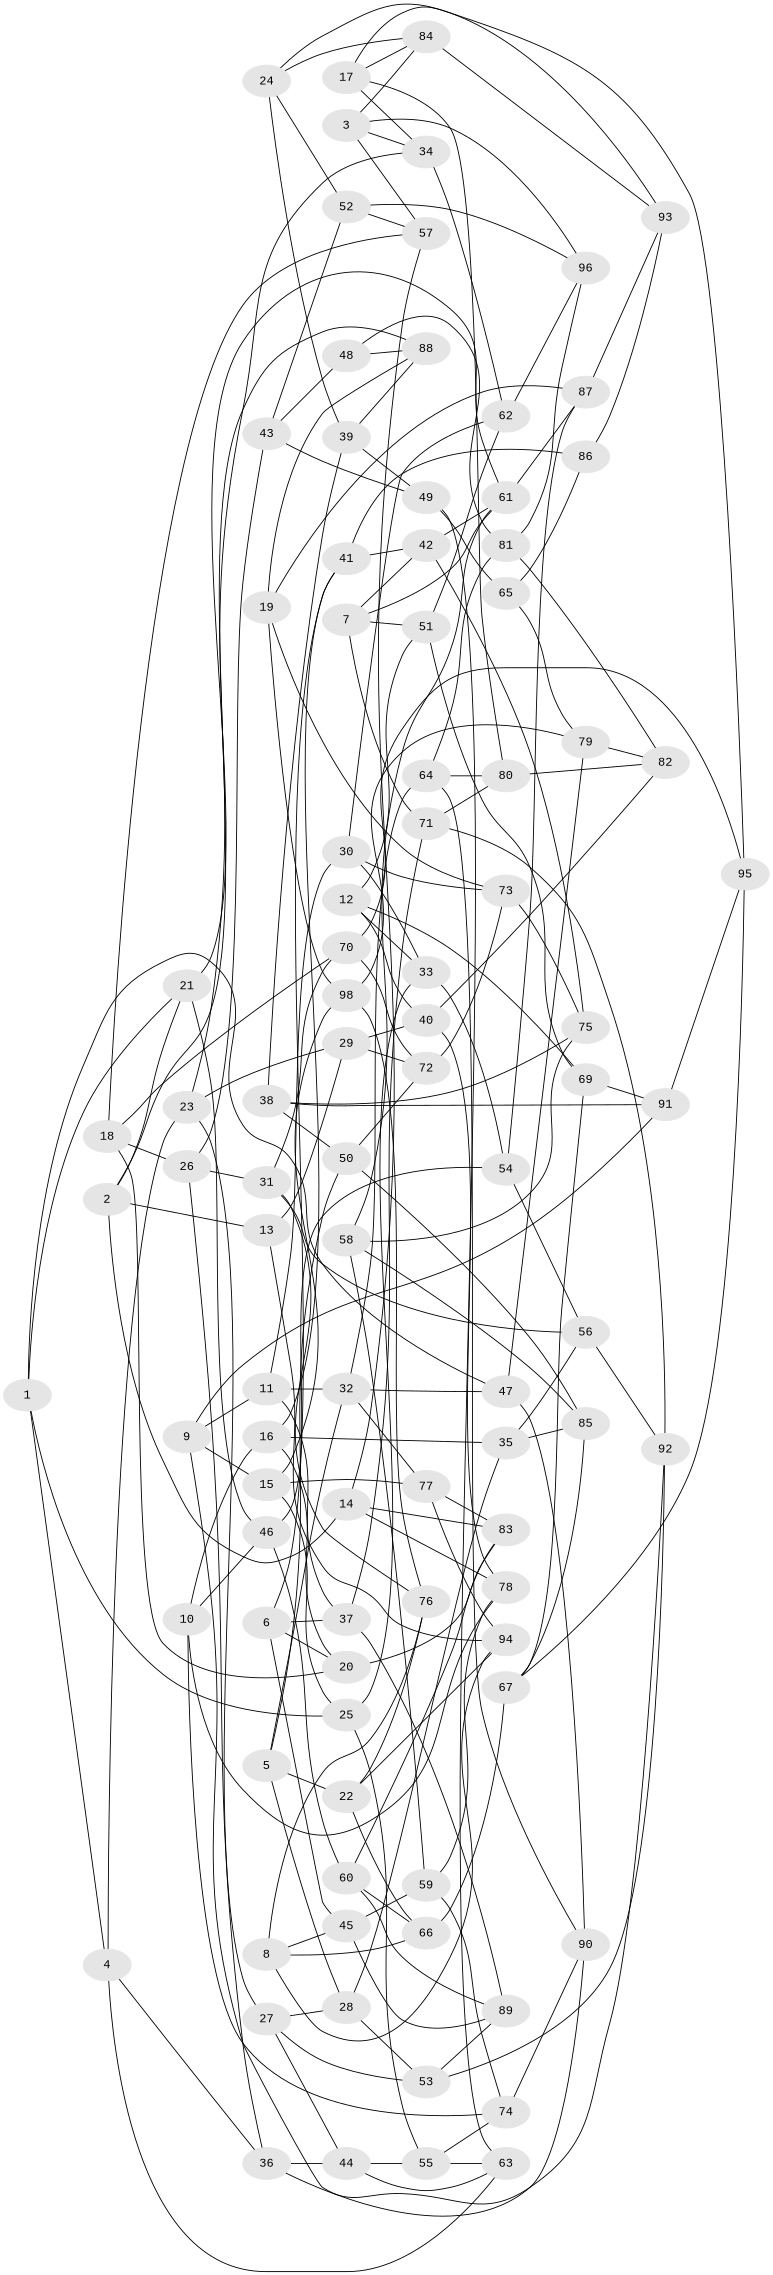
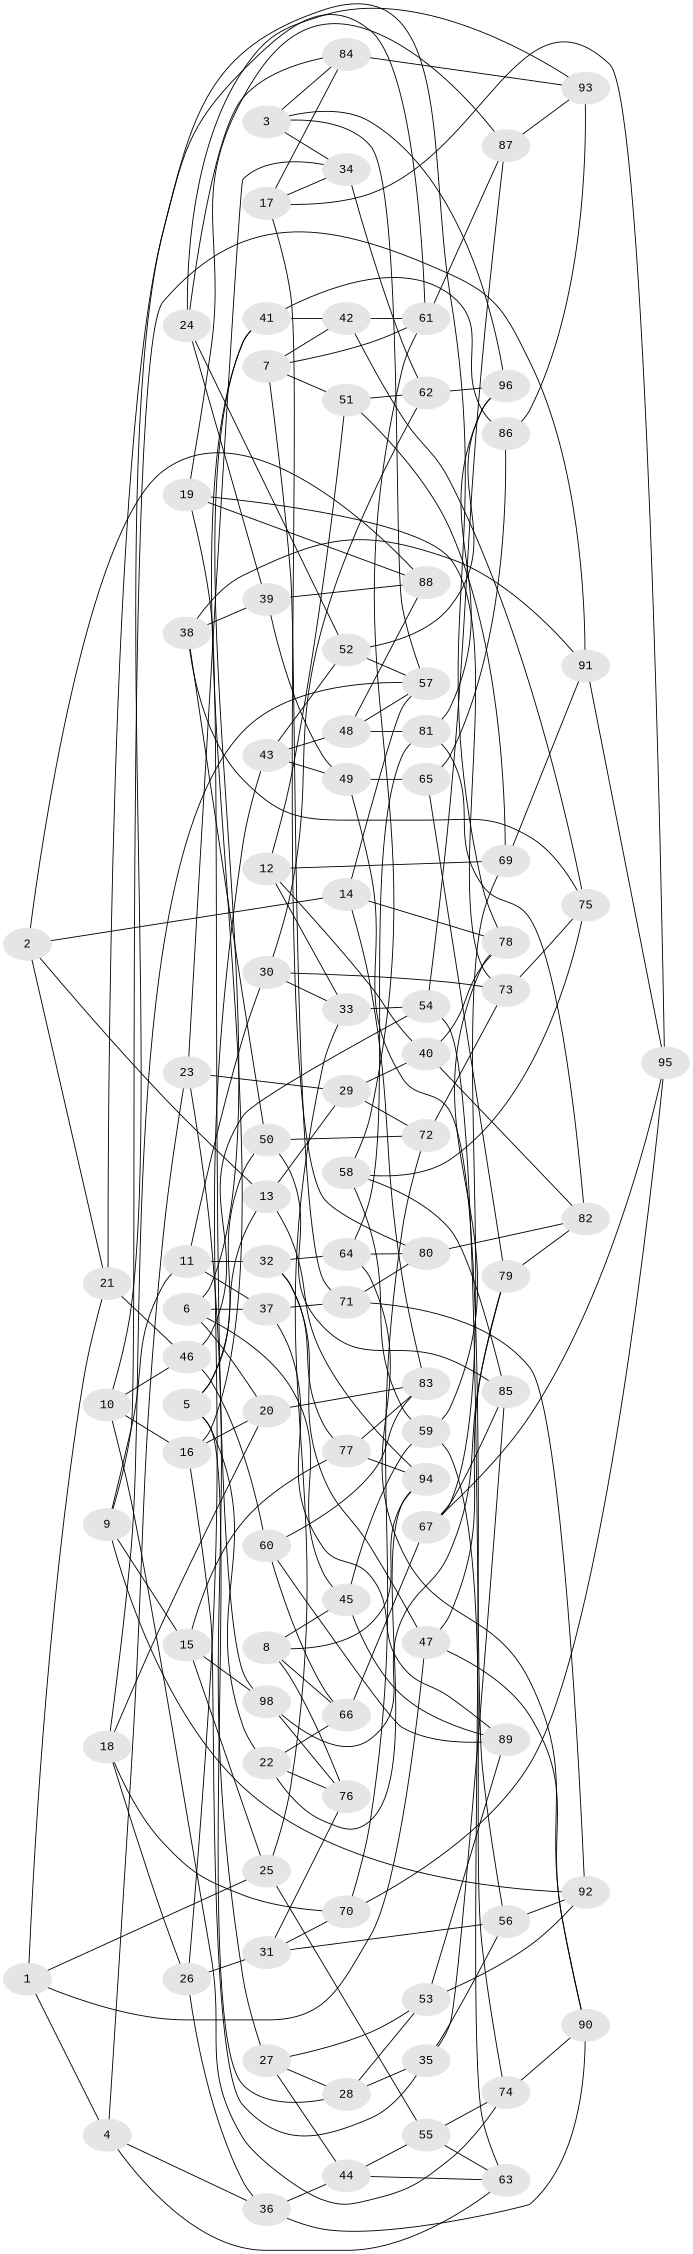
edge "57" -- "48": added
edge "32" -- "5": now "13" -- "5"
